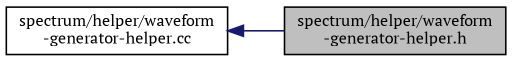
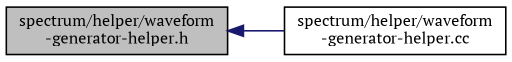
edge "spectrum/helper/waveform -generator-helper.h" -> "spectrum/helper/waveform -generator-helper.cc": reversed
